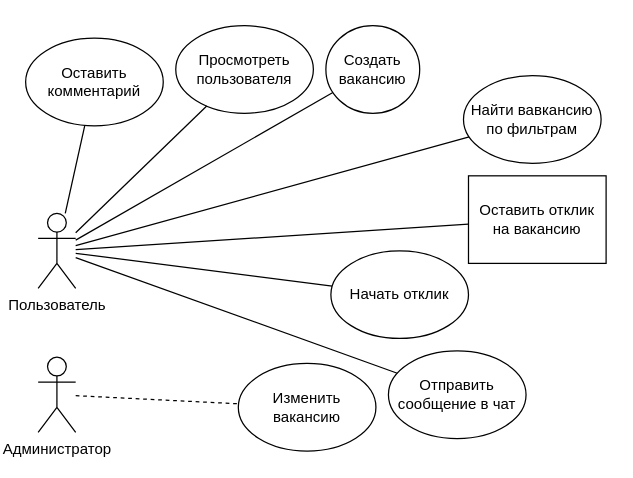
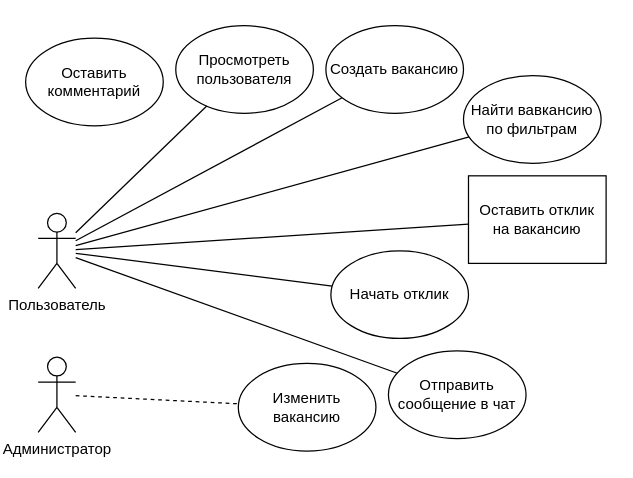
node "Создать вакансию": size 94x88 -> 138x88
edge "Оставить комментарий" -- "Пользователь": removed
